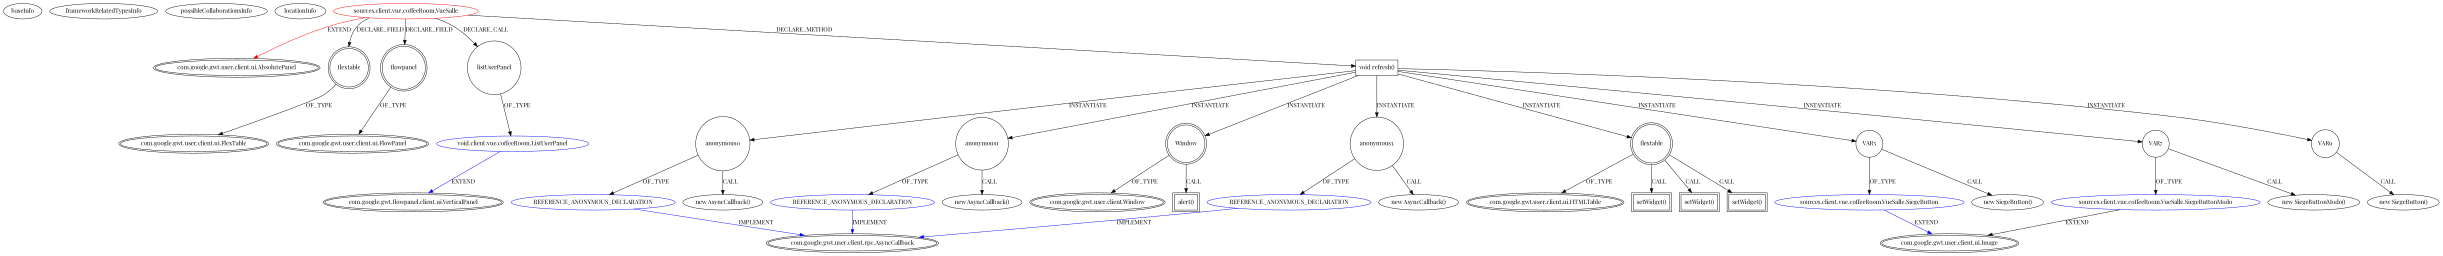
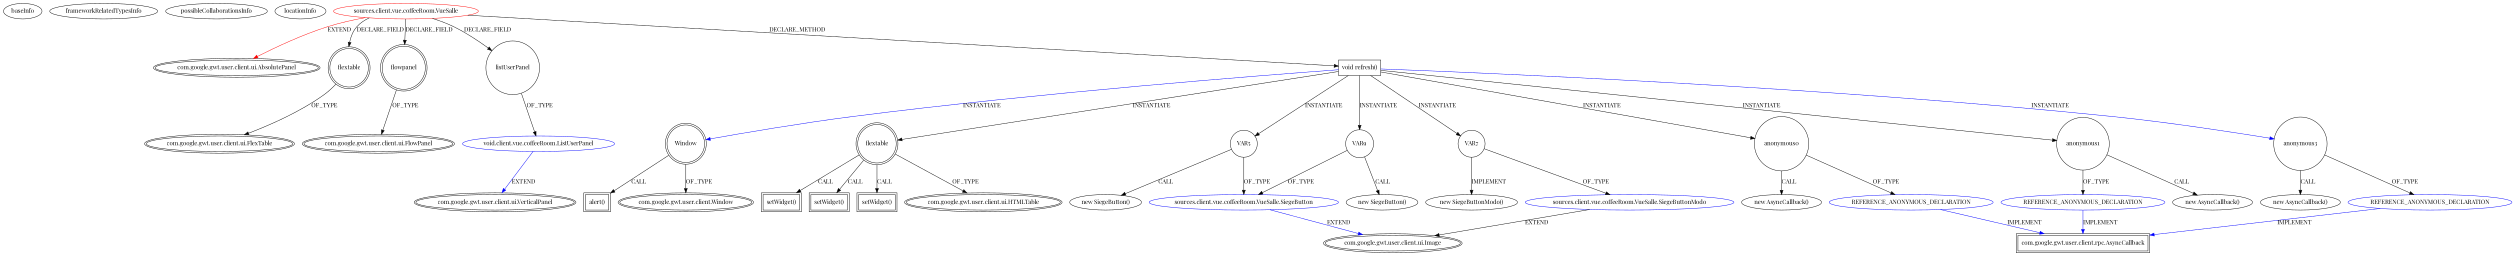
edge "sources.client.vue.coffeeRoom.VueSalle" -> "listUserPanel": label "DECLARE_CALL" -> "DECLARE_FIELD"
edge "void refresh()" -> "anonymous3": color black -> blue
edge "void refresh()" -> "Window": color black -> blue
edge "VAR9" -> "sources.client.vue.coffeeRoom.VueSalle.SiegeButton": added, label "OF_TYPE"
edge "VAR7" -> "new SiegeButtonModo()": label "CALL" -> "IMPLEMENT"
node "com.google.gwt.flowpanel.client.ui.VerticalPanel": label "com.google.gwt.flowpanel.client.ui.VerticalPanel" -> "com.google.gwt.user.client.ui.VerticalPanel"
node "com.google.gwt.user.client.rpc.AsyncCallback": shape ellipse -> box
